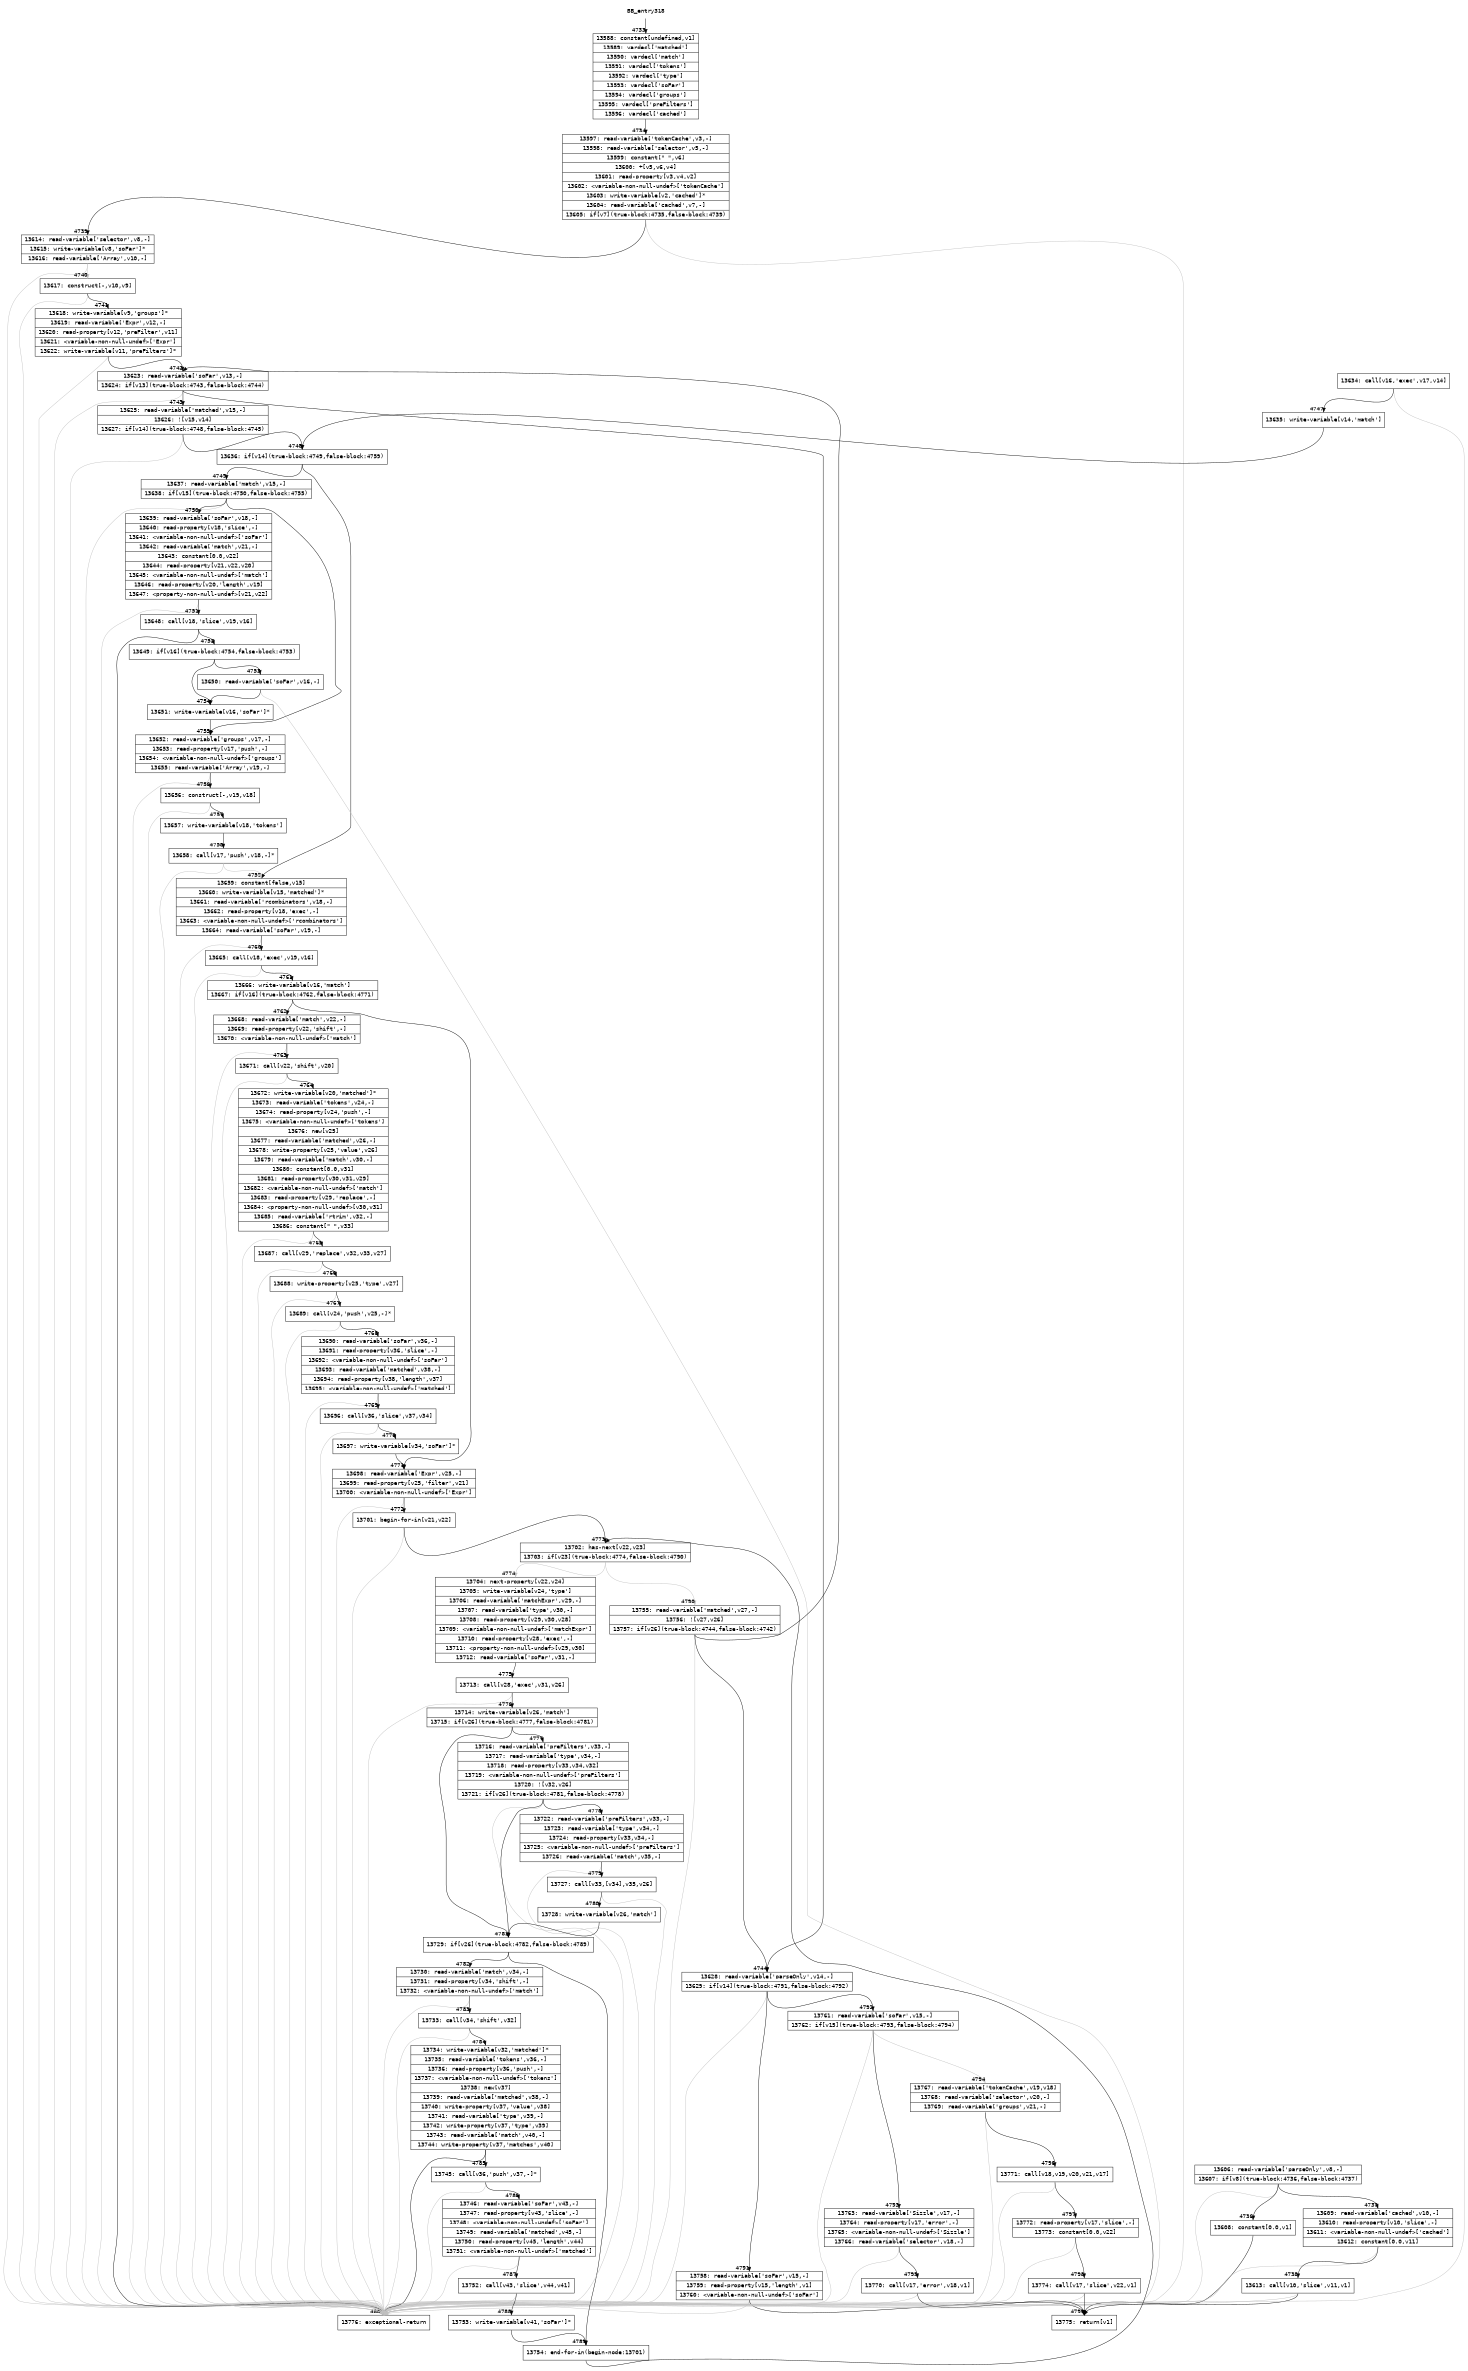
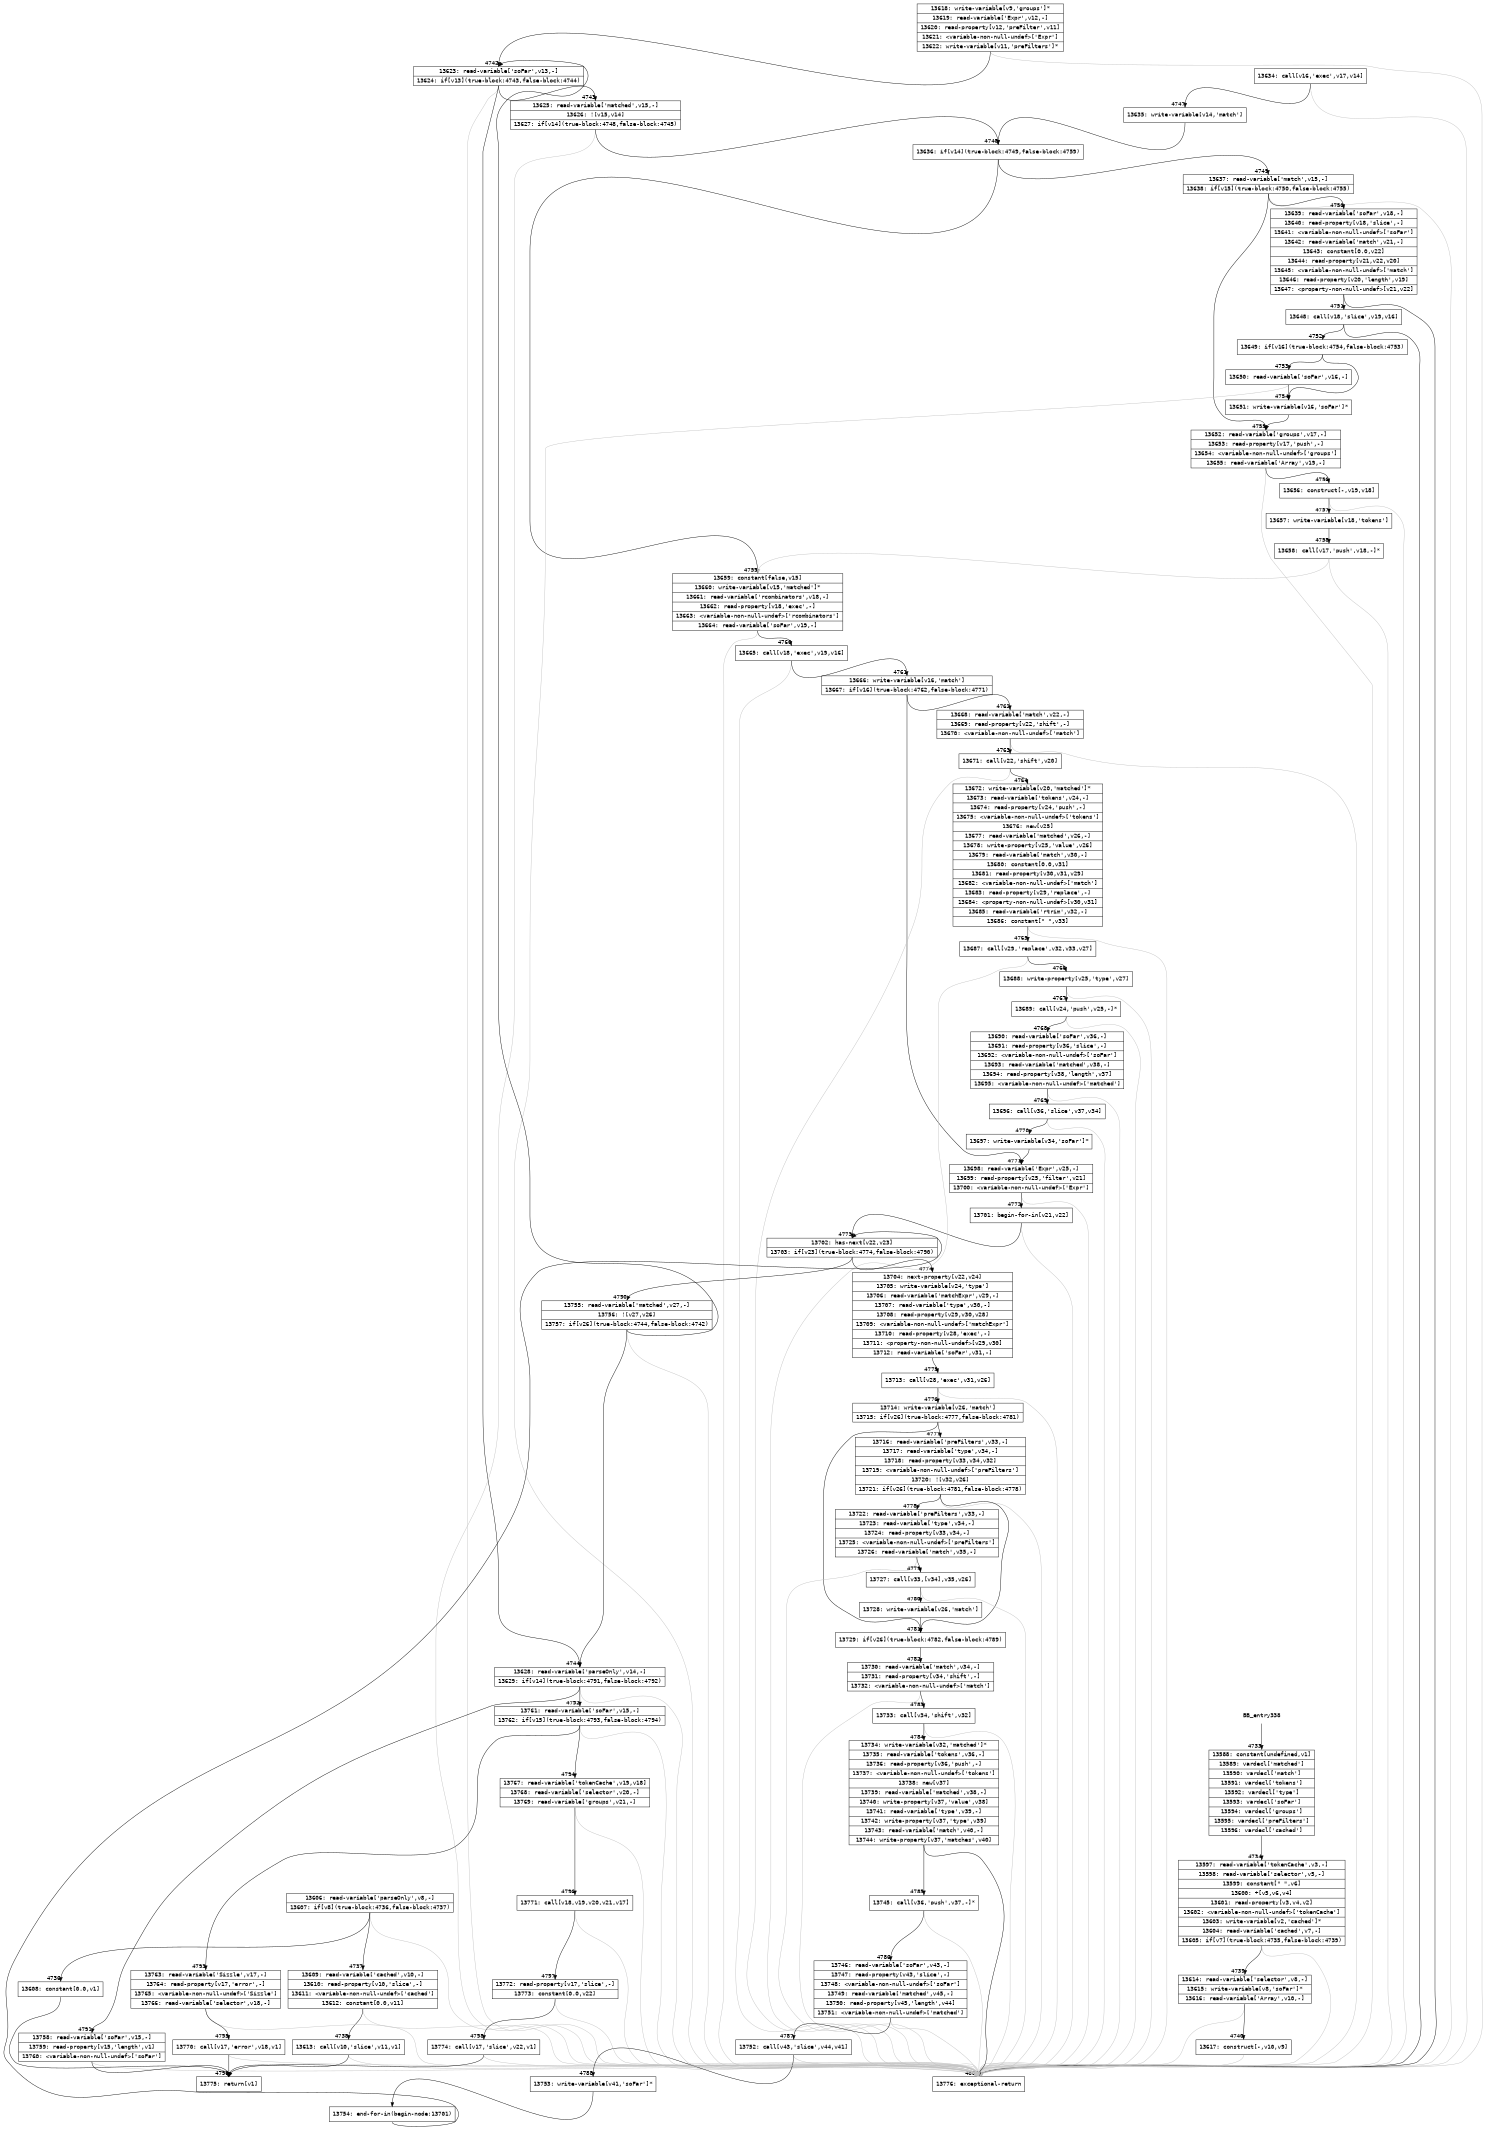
node "BB_entry318": label "BB_entry318" -> "BB_entry338"
edge "13614: read-variable['selector',v8,-]" -> "13617: construct[-,v10,v9]": color gray -> black
edge "13617: construct[-,v10,v9]" -> "13618: write-variable[v9,'groups']*": removed
edge "13639: read-variable['soFar',v18,-]" -> "13776: exceptional-return": color gray -> black
edge "13702: has-next[v22,v23]" -> "13704: next-property[v22,v24]": color gray -> black
edge "13702: has-next[v22,v23]" -> "13755: read-variable['matched',v27,-]": color gray -> black
edge "13761: read-variable['soFar',v15,-]" -> "13767: read-variable['tokenCache',v19,v18]": color gray -> black
edge "13729: if[v26](true-block:4782,false-block:4789)" -> "13754: end-for-in(begin-node:13701)": removed
